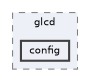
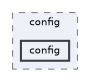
cluster "glcd": label "glcd" -> "config"
